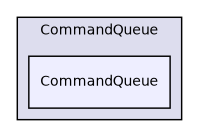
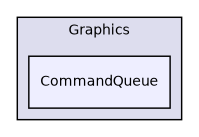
cluster "CommandQueue": label "CommandQueue" -> "Graphics"
